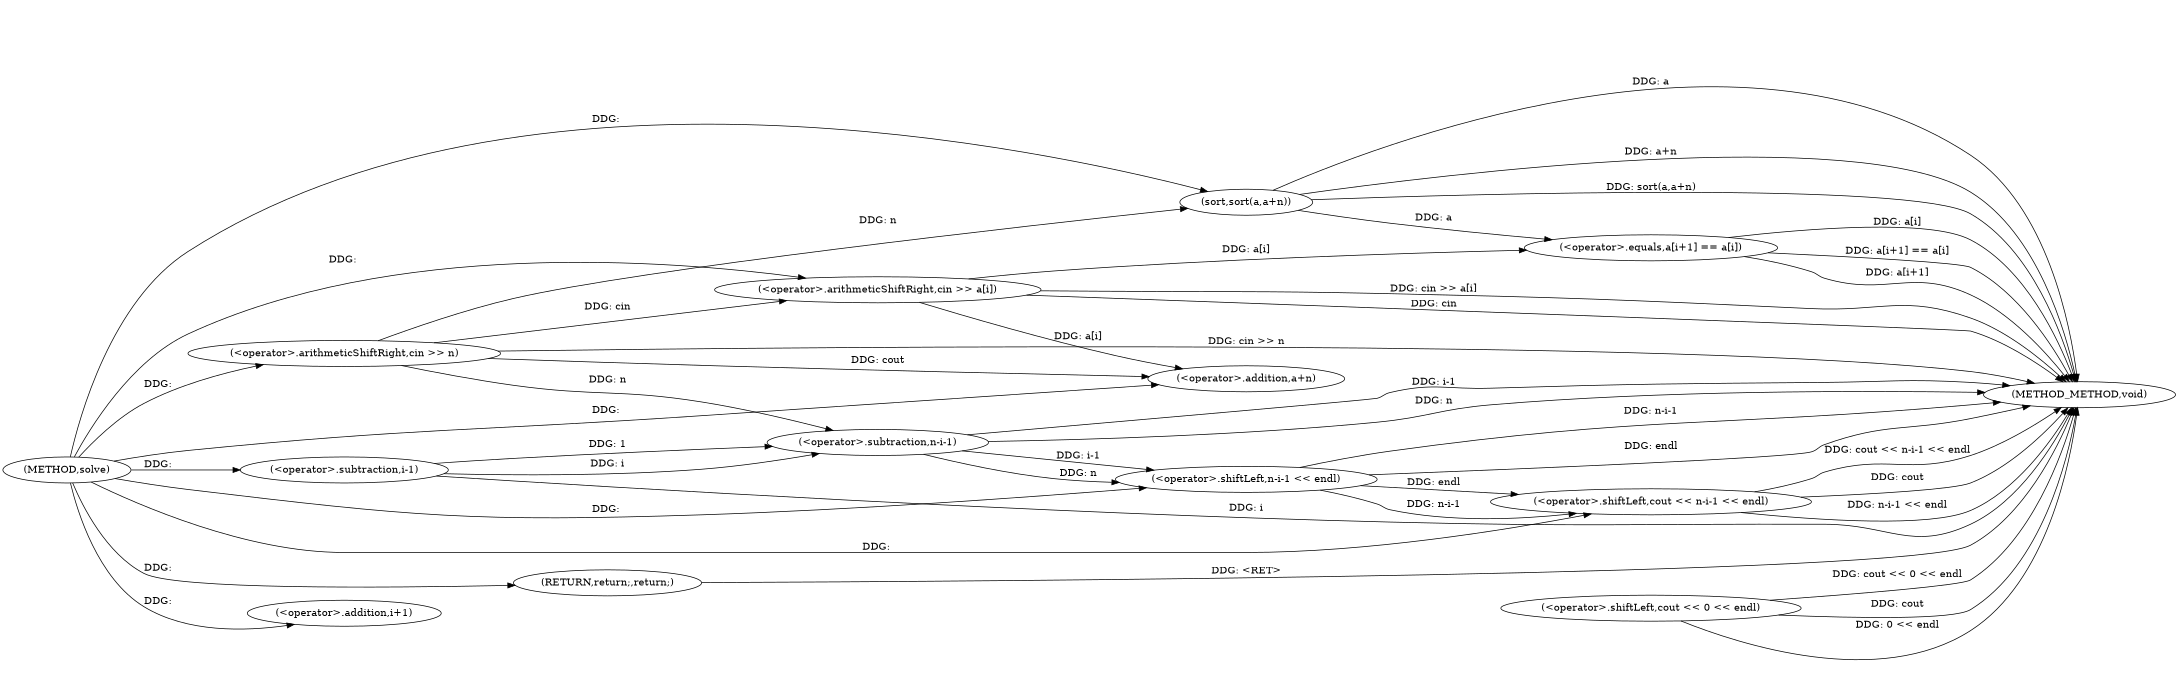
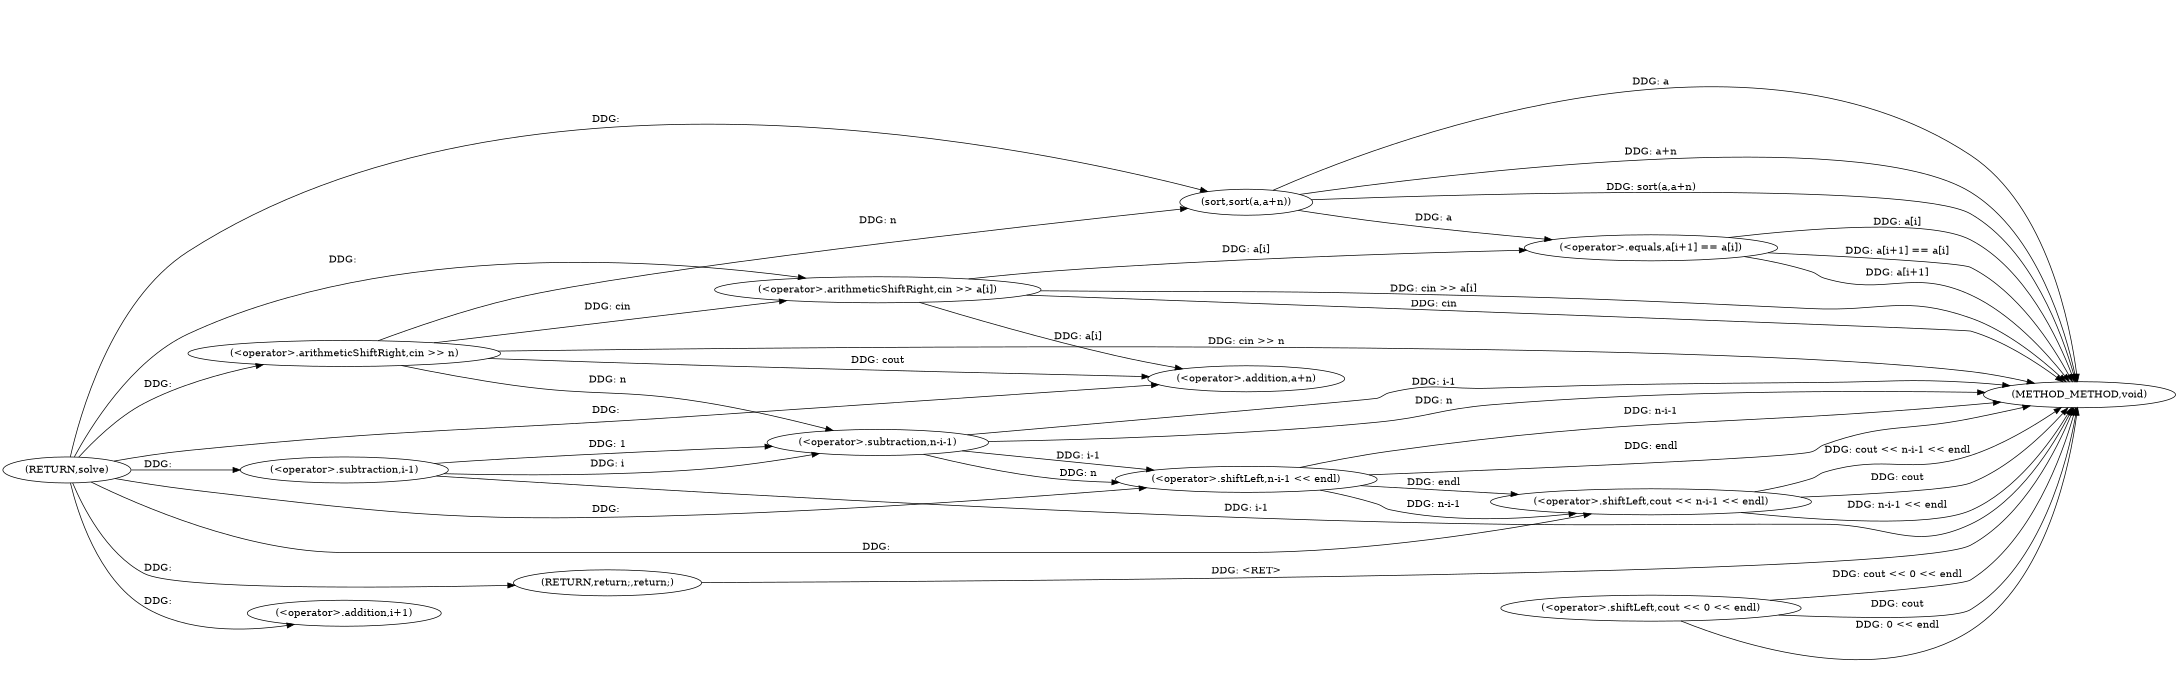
node "(METHOD,solve)": label "(METHOD,solve)" -> "(RETURN,solve)"
edge "(<operator>.subtraction,i-1)" -> "(METHOD_METHOD,void)": label "DDG: i" -> "DDG: i-1"
